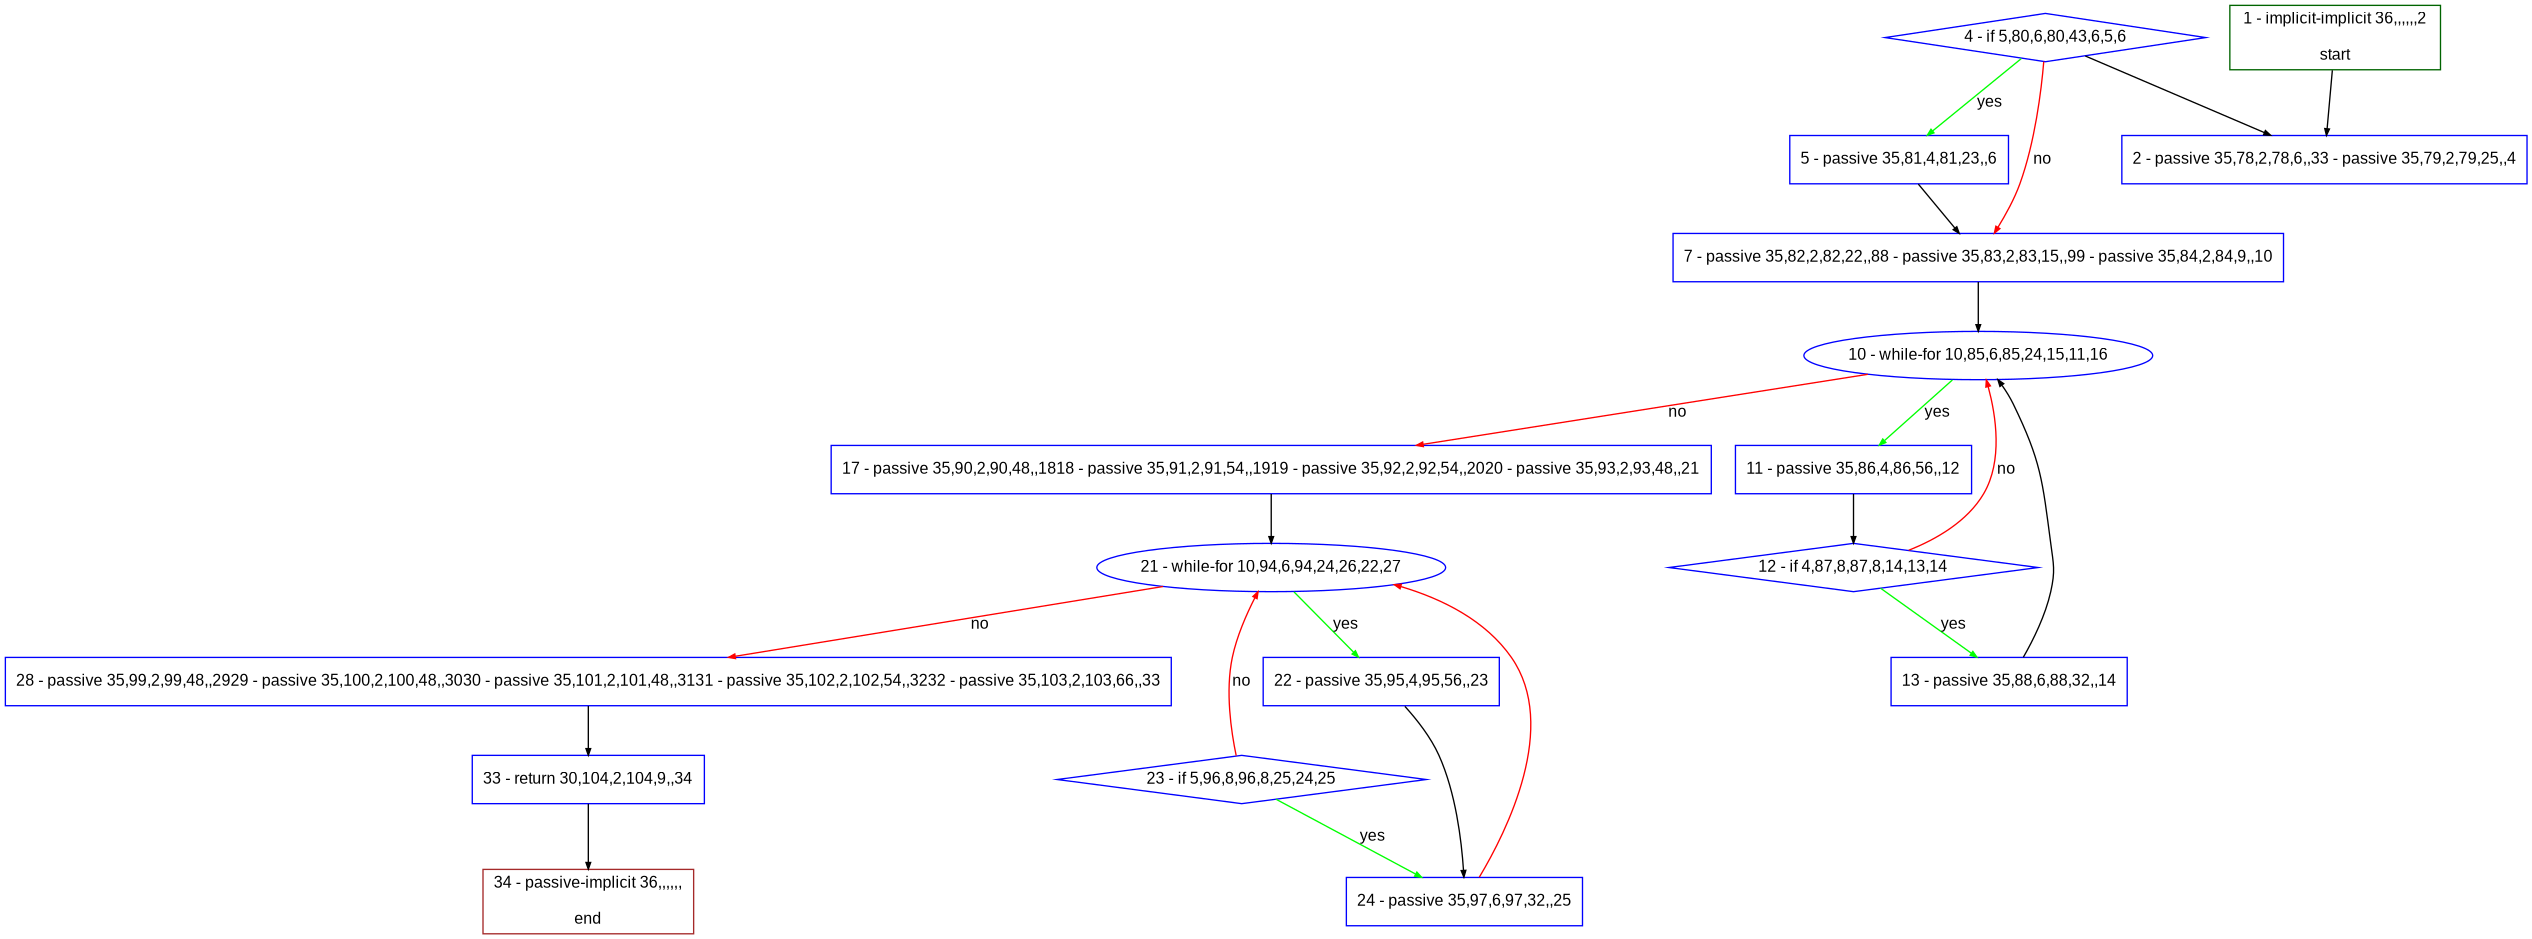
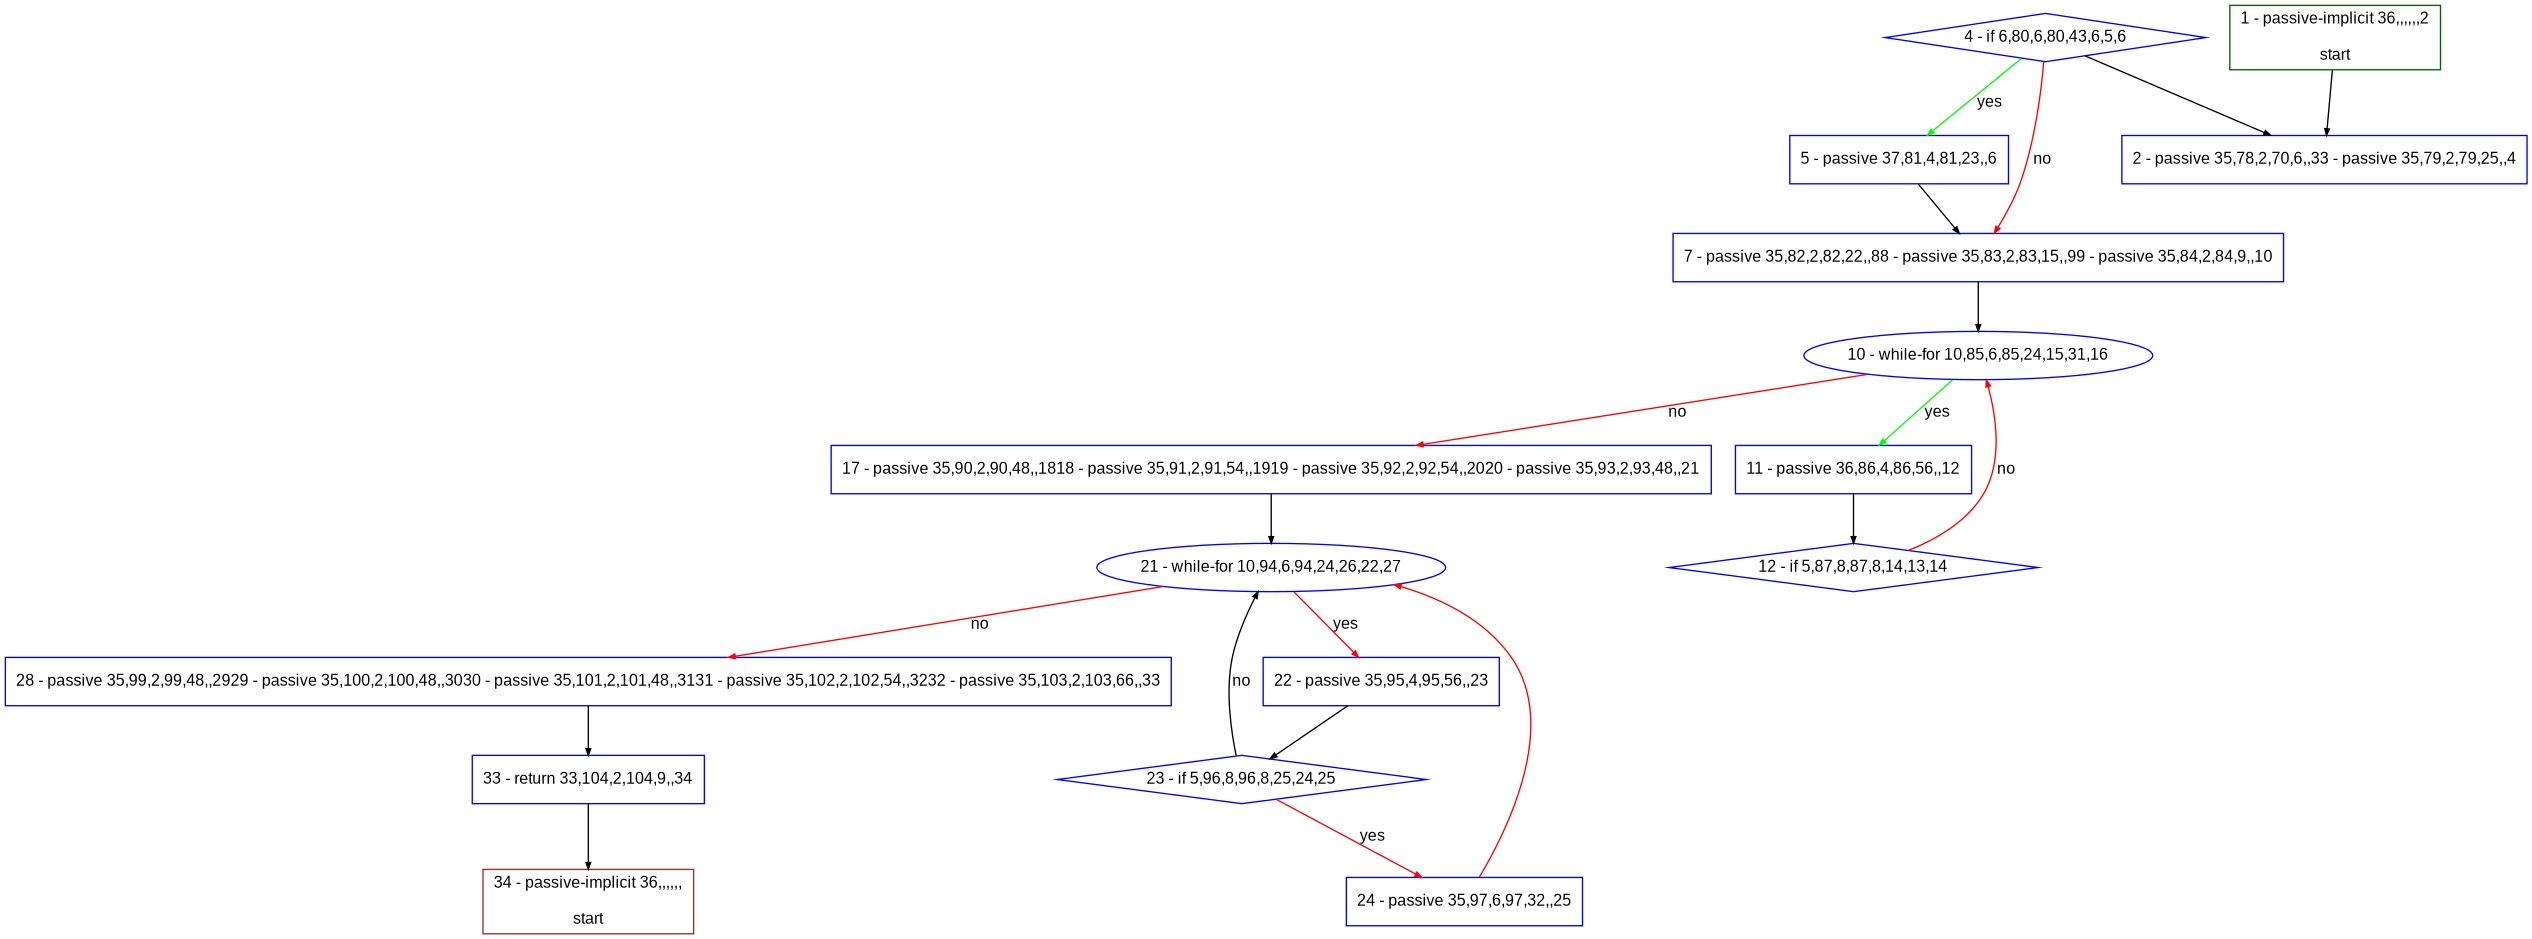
node "4 - if 5,80,6,80,43,6,5,6": label "4 - if 5,80,6,80,43,6,5,6" -> "4 - if 6,80,6,80,43,6,5,6"
node "1 - implicit-implicit 36,,,,,,2 start": label "1 - implicit-implicit 36,,,,,,2 start" -> "1 - passive-implicit 36,,,,,,2 start"
node "5 - passive 35,81,4,81,23,,6": label "5 - passive 35,81,4,81,23,,6" -> "5 - passive 37,81,4,81,23,,6"
node "2 - passive 35,78,2,78,6,,33 - passive 35,79,2,79,25,,4": label "2 - passive 35,78,2,78,6,,33 - passive 35,79,2,79,25,,4" -> "2 - passive 35,78,2,70,6,,33 - passive 35,79,2,79,25,,4"
node "10 - while-for 10,85,6,85,24,15,11,16": label "10 - while-for 10,85,6,85,24,15,11,16" -> "10 - while-for 10,85,6,85,24,15,31,16"
node "11 - passive 35,86,4,86,56,,12": label "11 - passive 35,86,4,86,56,,12" -> "11 - passive 36,86,4,86,56,,12"
node "12 - if 4,87,8,87,8,14,13,14": label "12 - if 4,87,8,87,8,14,13,14" -> "12 - if 5,87,8,87,8,14,13,14"
edge "21 - while-for 10,94,6,94,24,26,22,27" -> "22 - passive 35,95,4,95,56,,23": color #00ff00 -> #ff0000
edge "23 - if 5,96,8,96,8,25,24,25" -> "21 - while-for 10,94,6,94,24,26,22,27": color #ff0000 -> #000000
node "13 - passive 35,88,6,88,32,,14": removed
node "33 - return 30,104,2,104,9,,34": label "33 - return 30,104,2,104,9,,34" -> "33 - return 33,104,2,104,9,,34"
edge "22 - passive 35,95,4,95,56,,23" -> "24 - passive 35,97,6,97,32,,25": now "22 - passive 35,95,4,95,56,,23" -> "23 - if 5,96,8,96,8,25,24,25"
edge "23 - if 5,96,8,96,8,25,24,25" -> "24 - passive 35,97,6,97,32,,25": color #00ff00 -> #ff0000
node "34 - passive-implicit 36,,,,,, end": label "34 - passive-implicit 36,,,,,, end" -> "34 - passive-implicit 36,,,,,, start"
